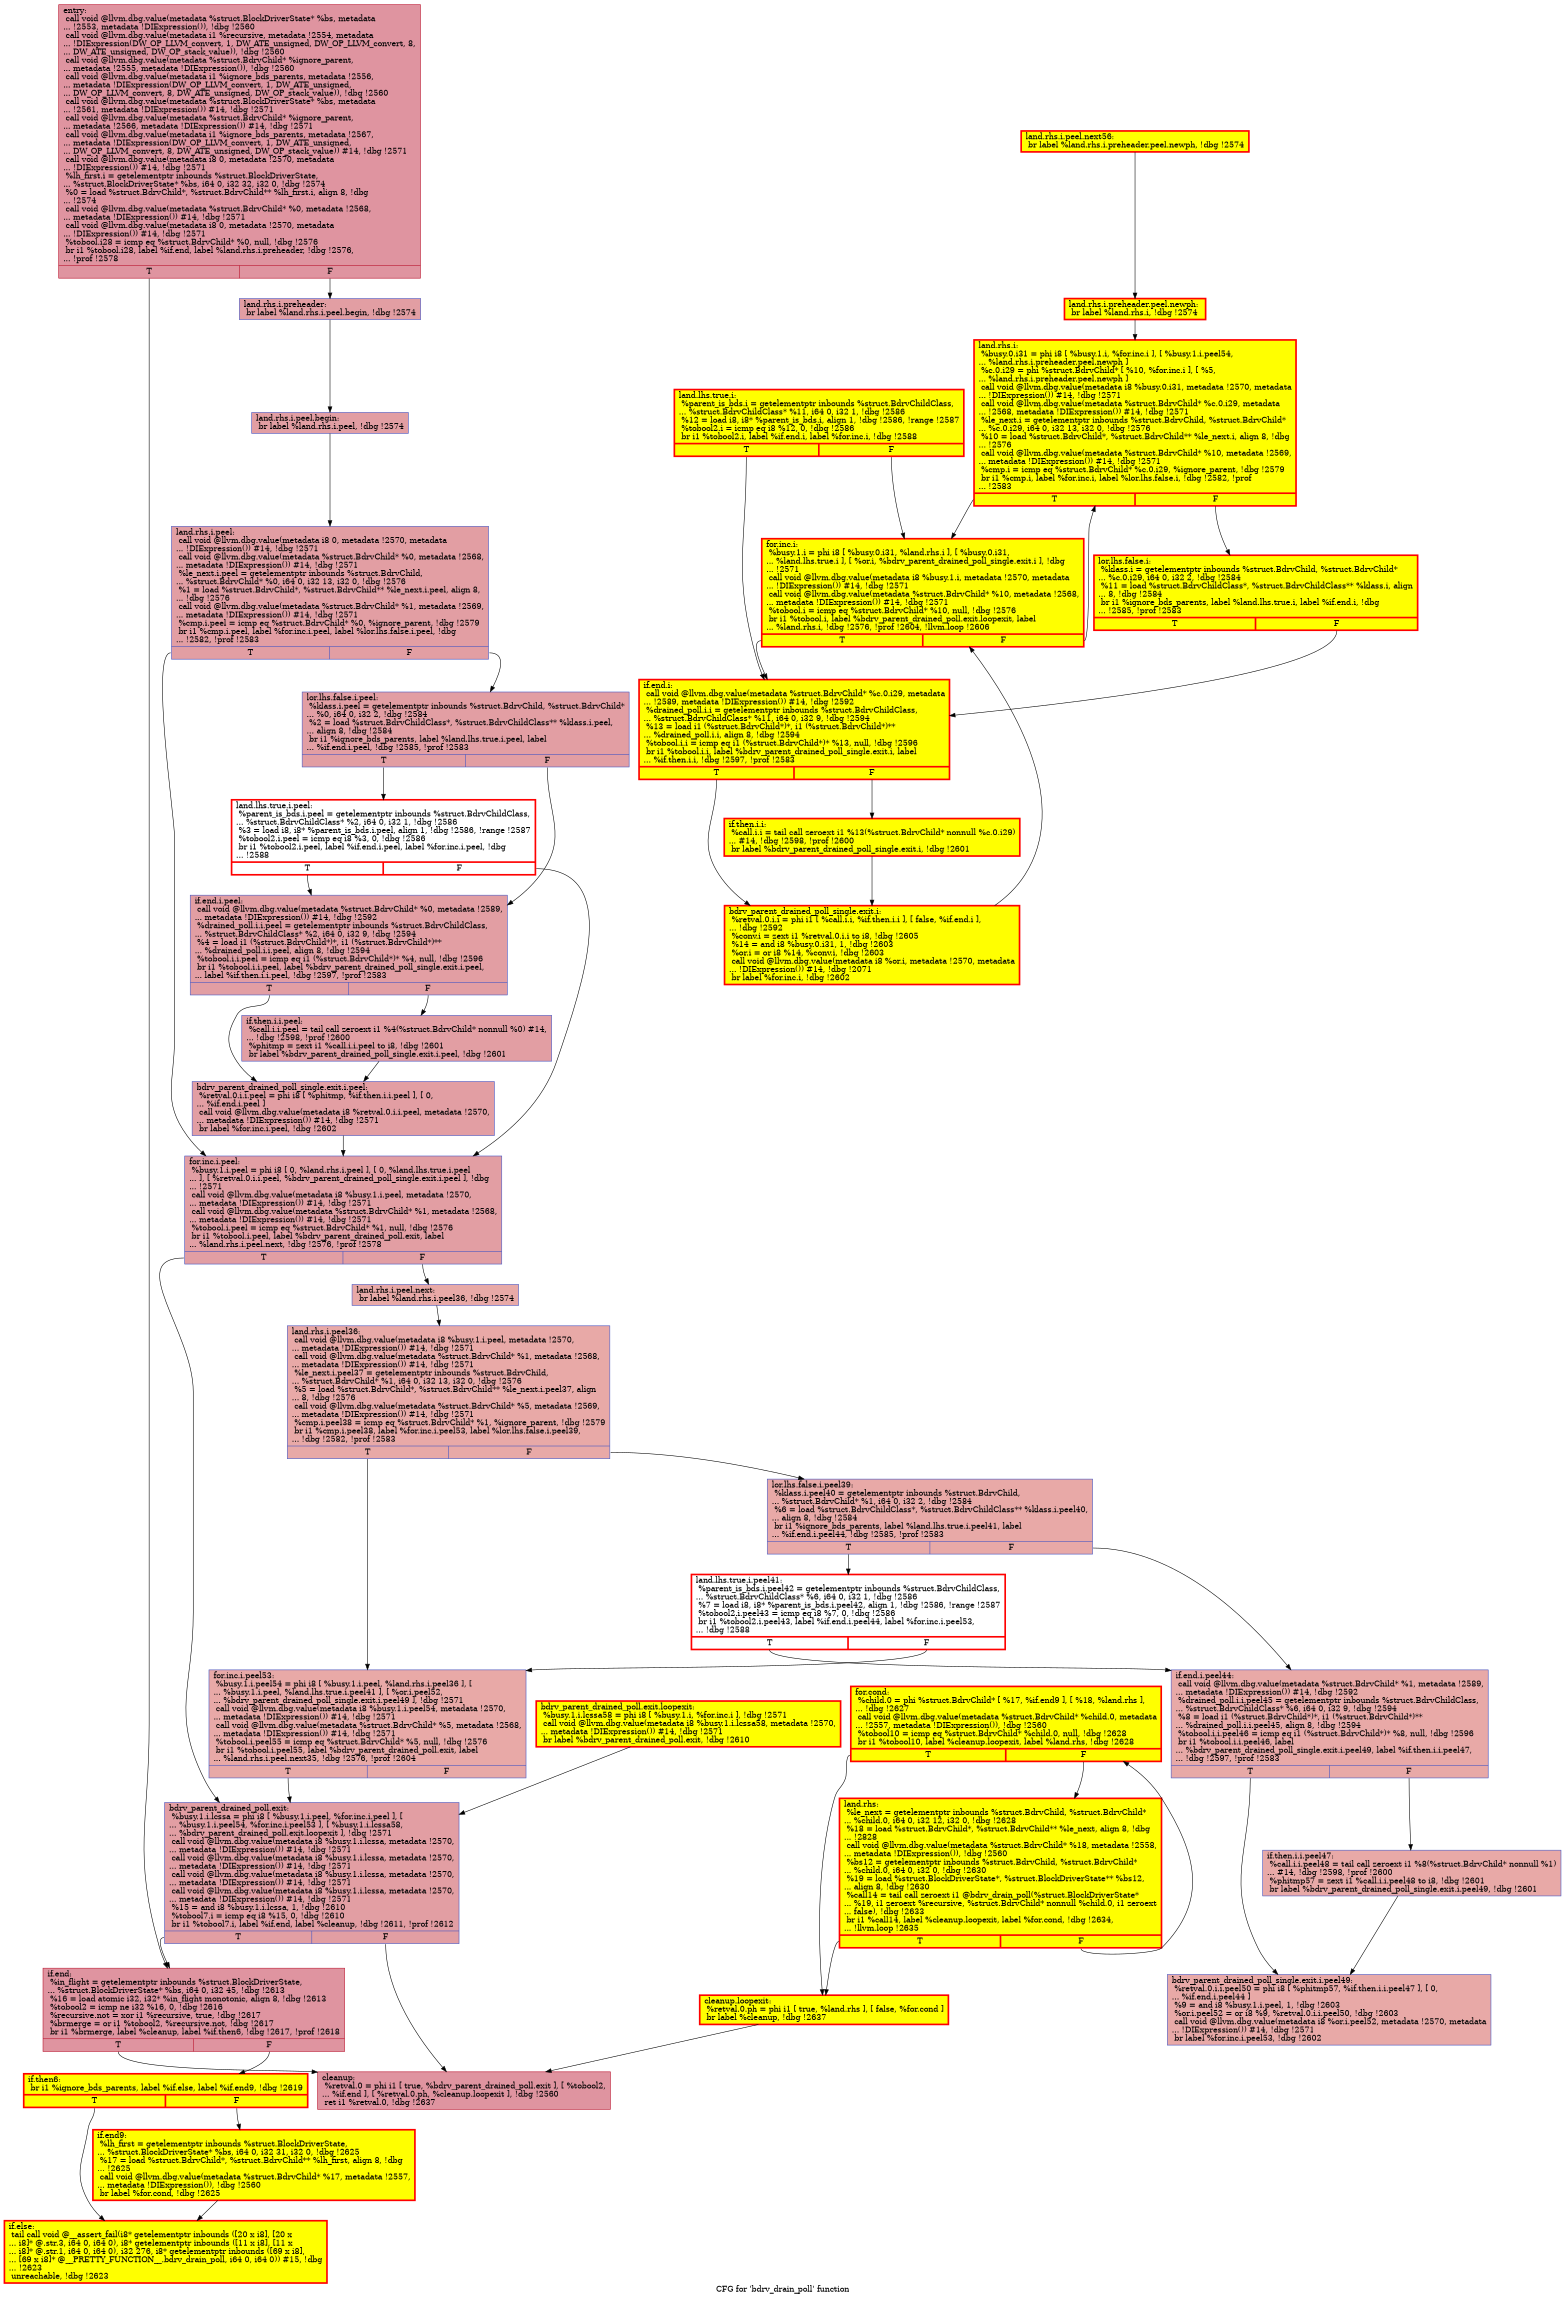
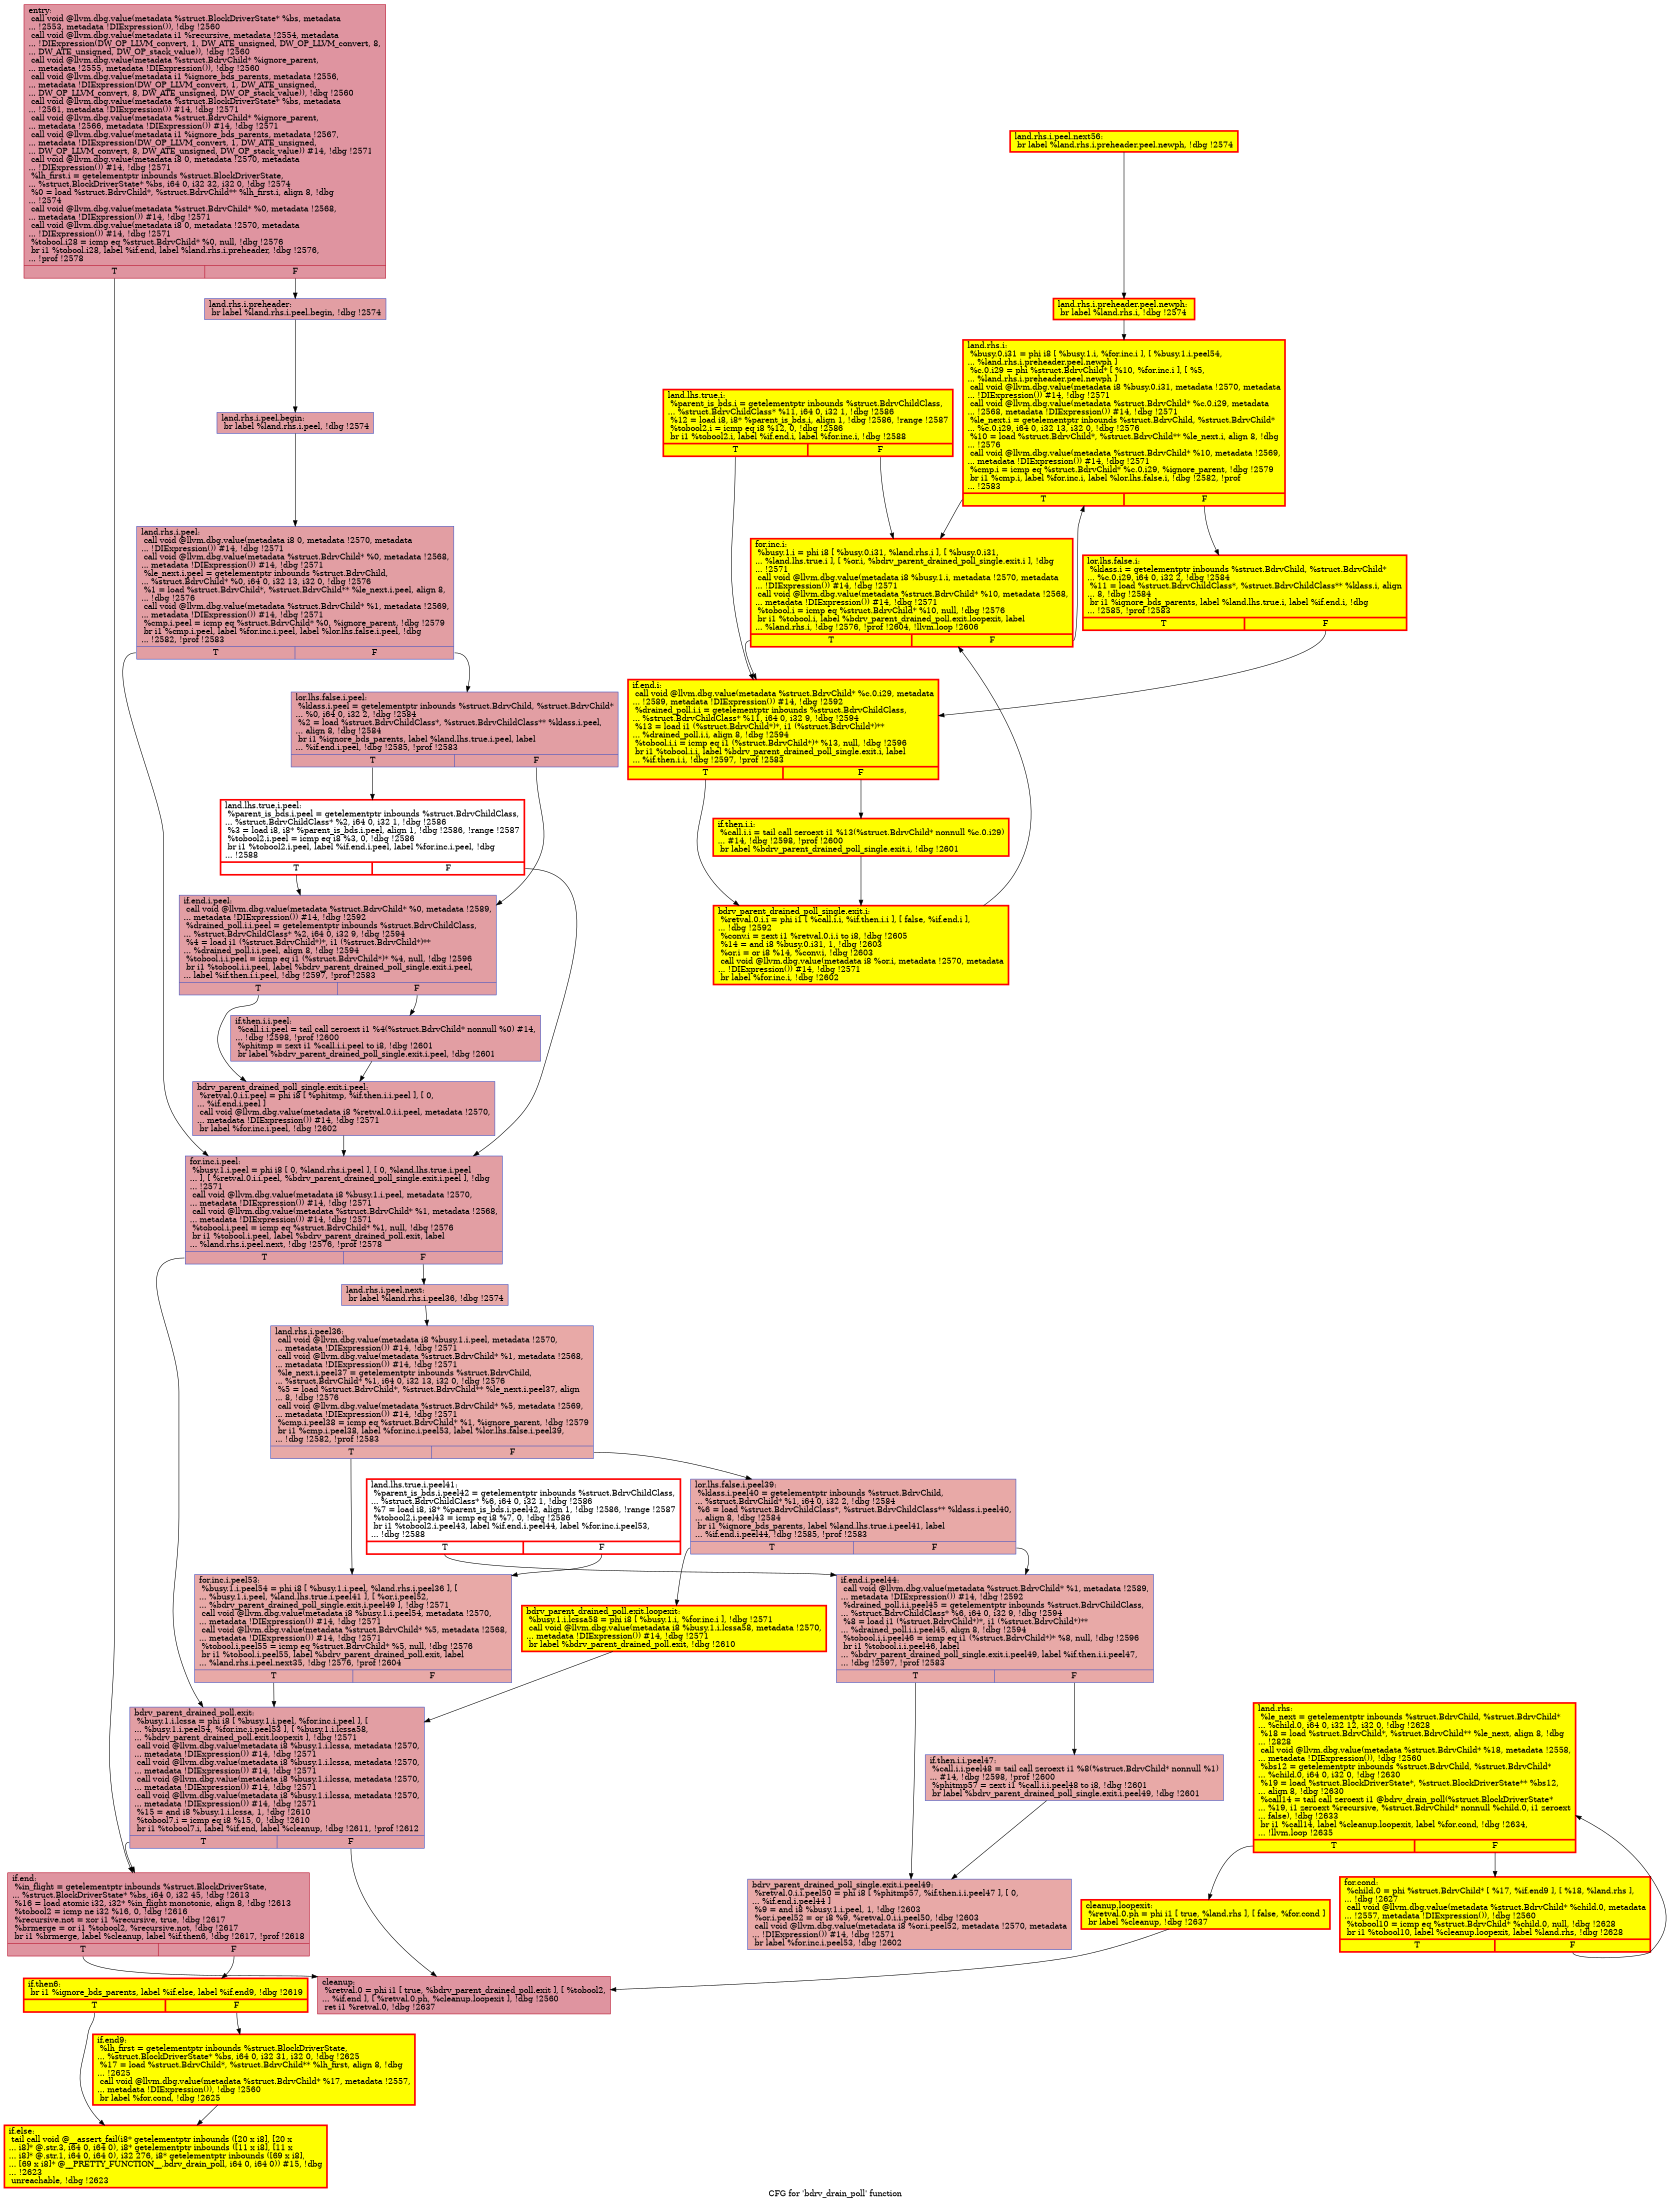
node "bdrv_parent_drained_poll_single.exit.i:": text "... !DIExpression()) #14, !dbg !2071" -> "... !DIExpression()) #14, !dbg !2571"
edge "lor.lhs.false.i.peel39:" -> "land.lhs.true.i.peel41:": now "lor.lhs.false.i.peel39:" -> "bdrv_parent_drained_poll.exit.loopexit:"
edge "for.cond:" -> "cleanup.loopexit:": removed
